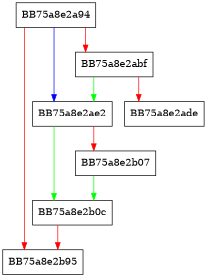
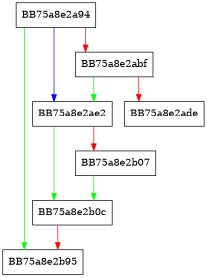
edge "BB75a8e2a94" -> "BB75a8e2b95": color red -> green
